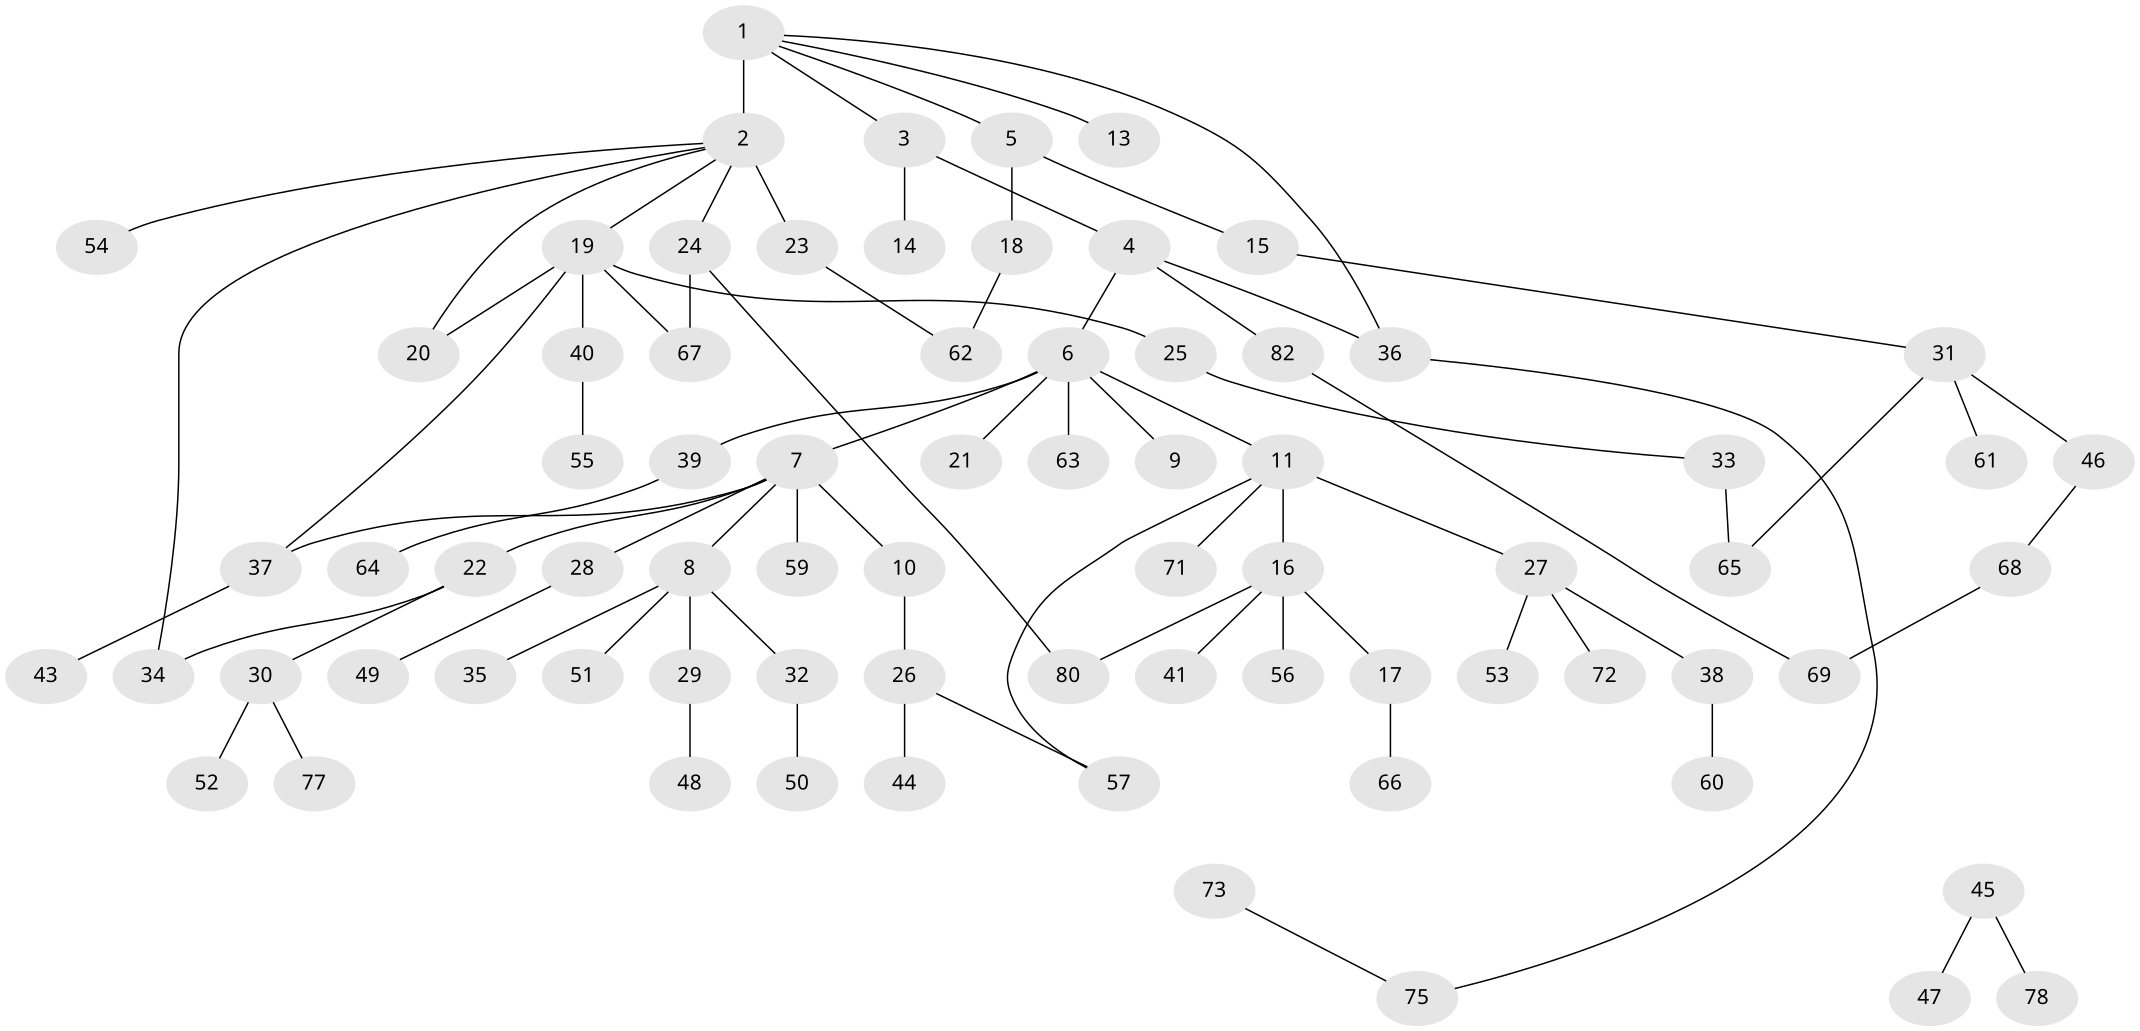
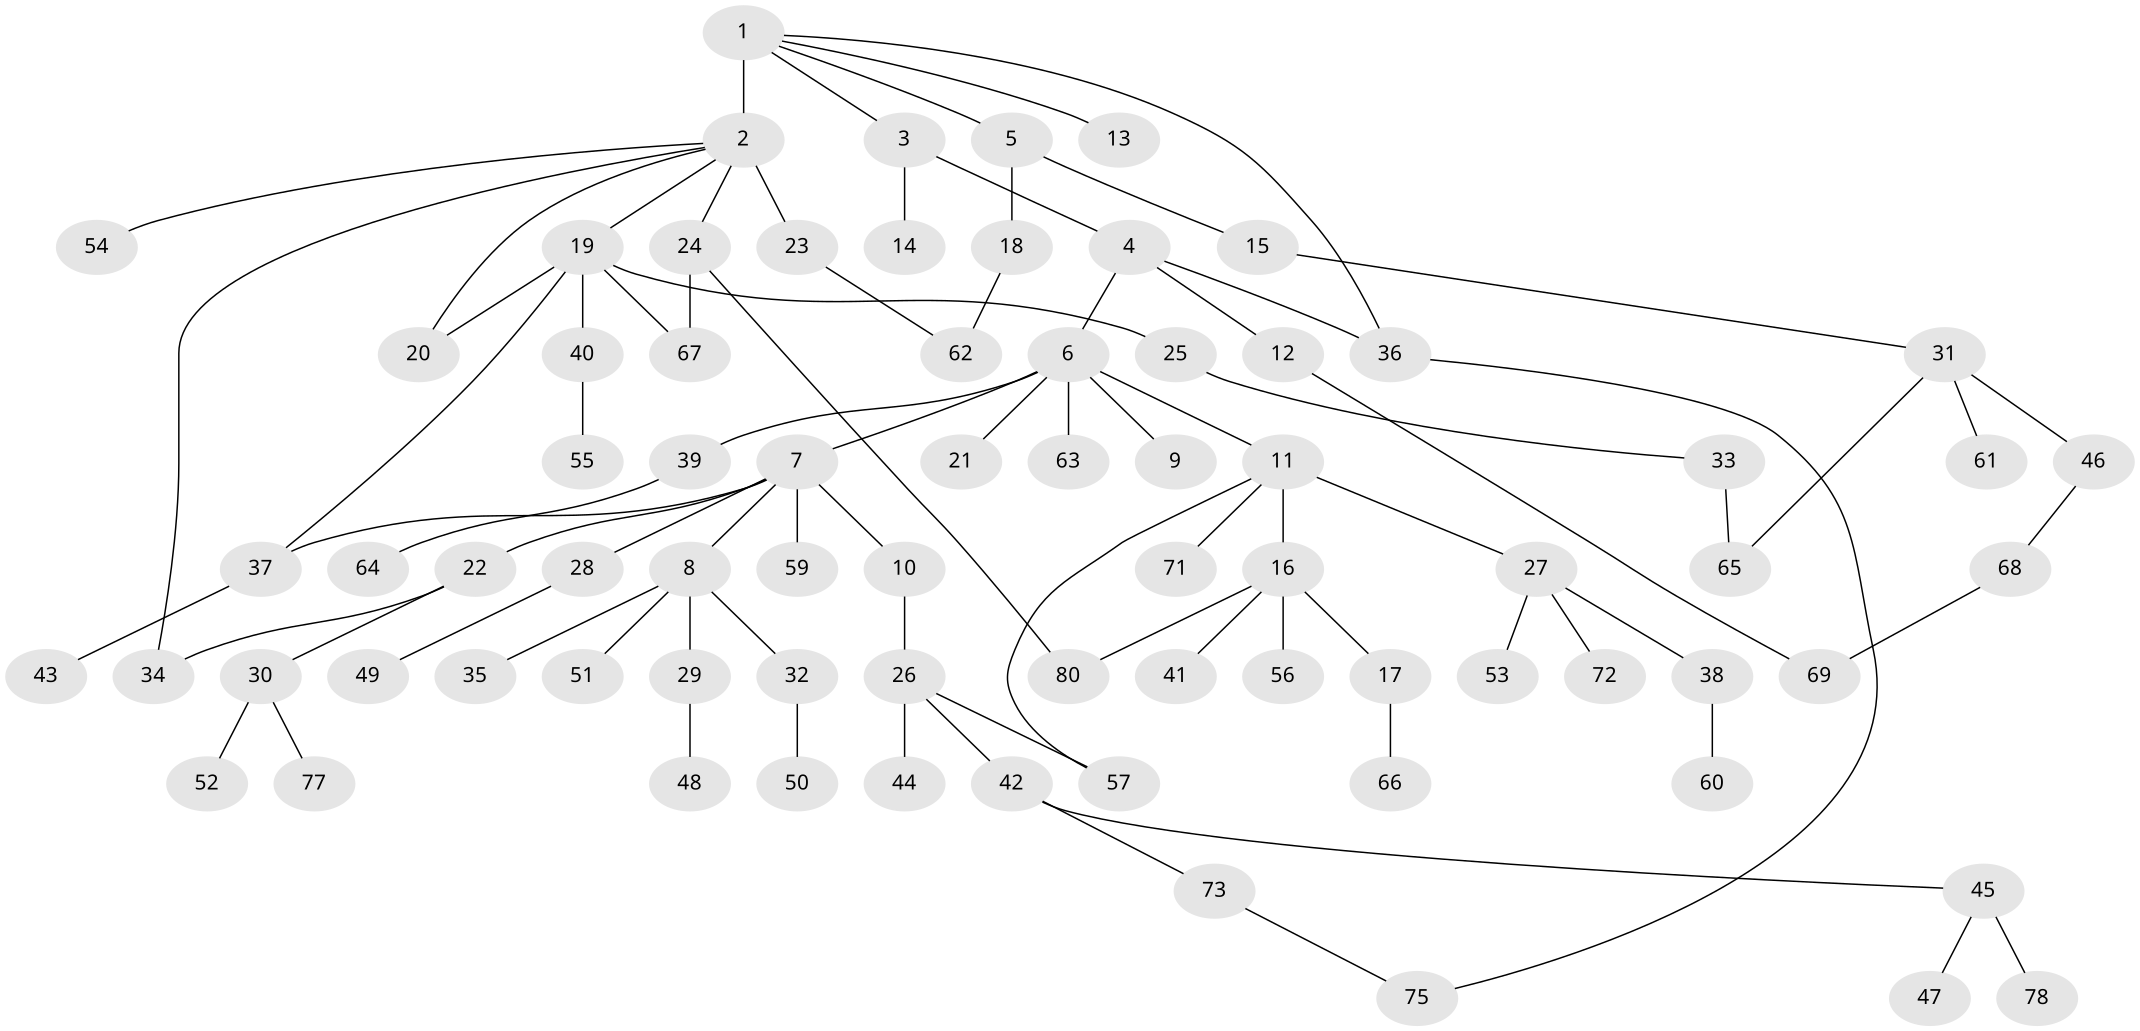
node "82": label "82" -> "12"
node "42": added
